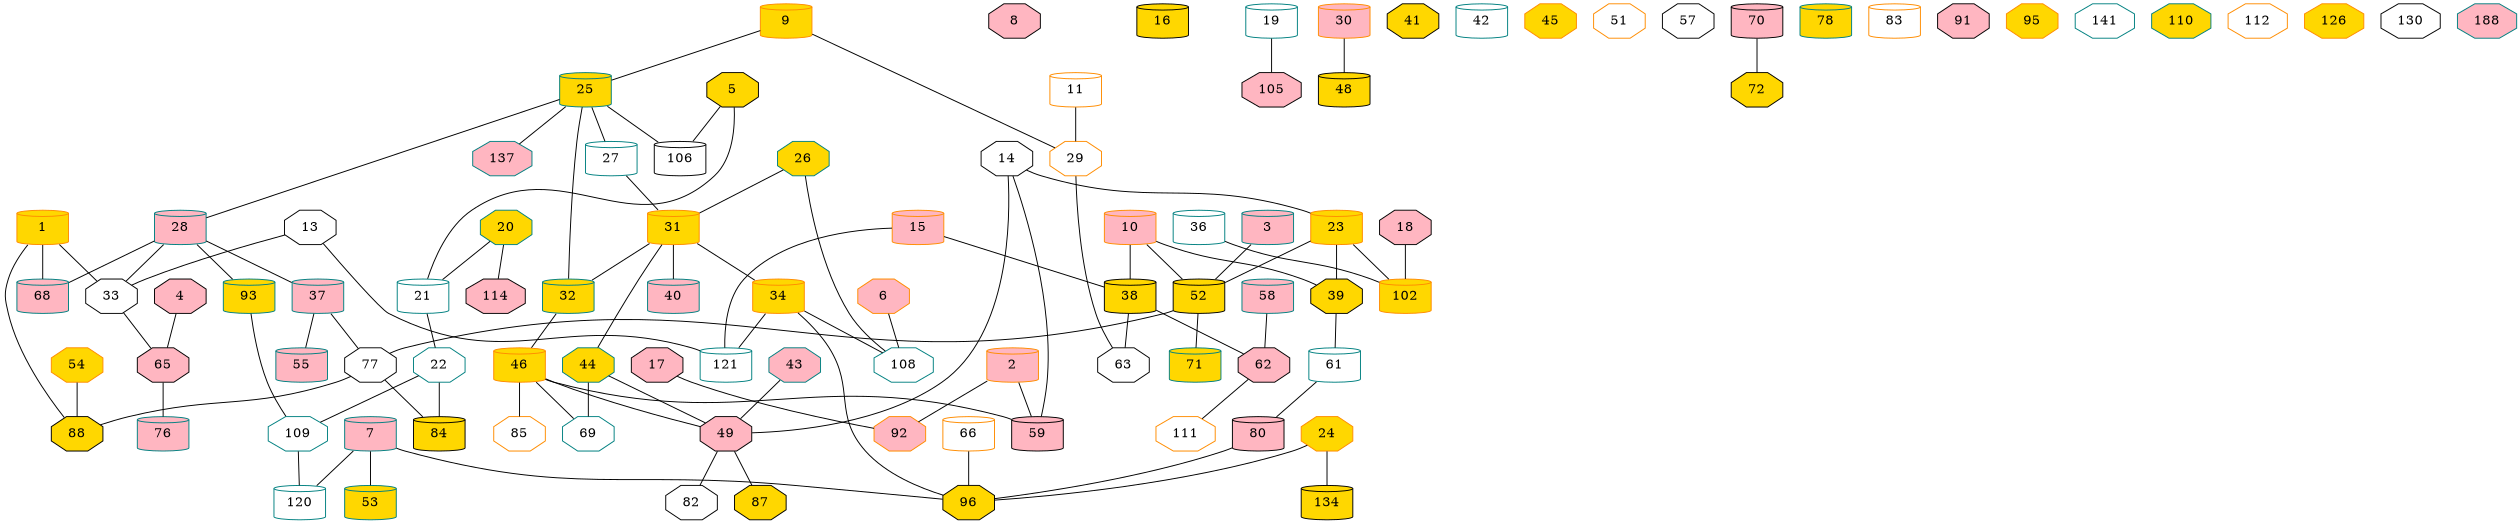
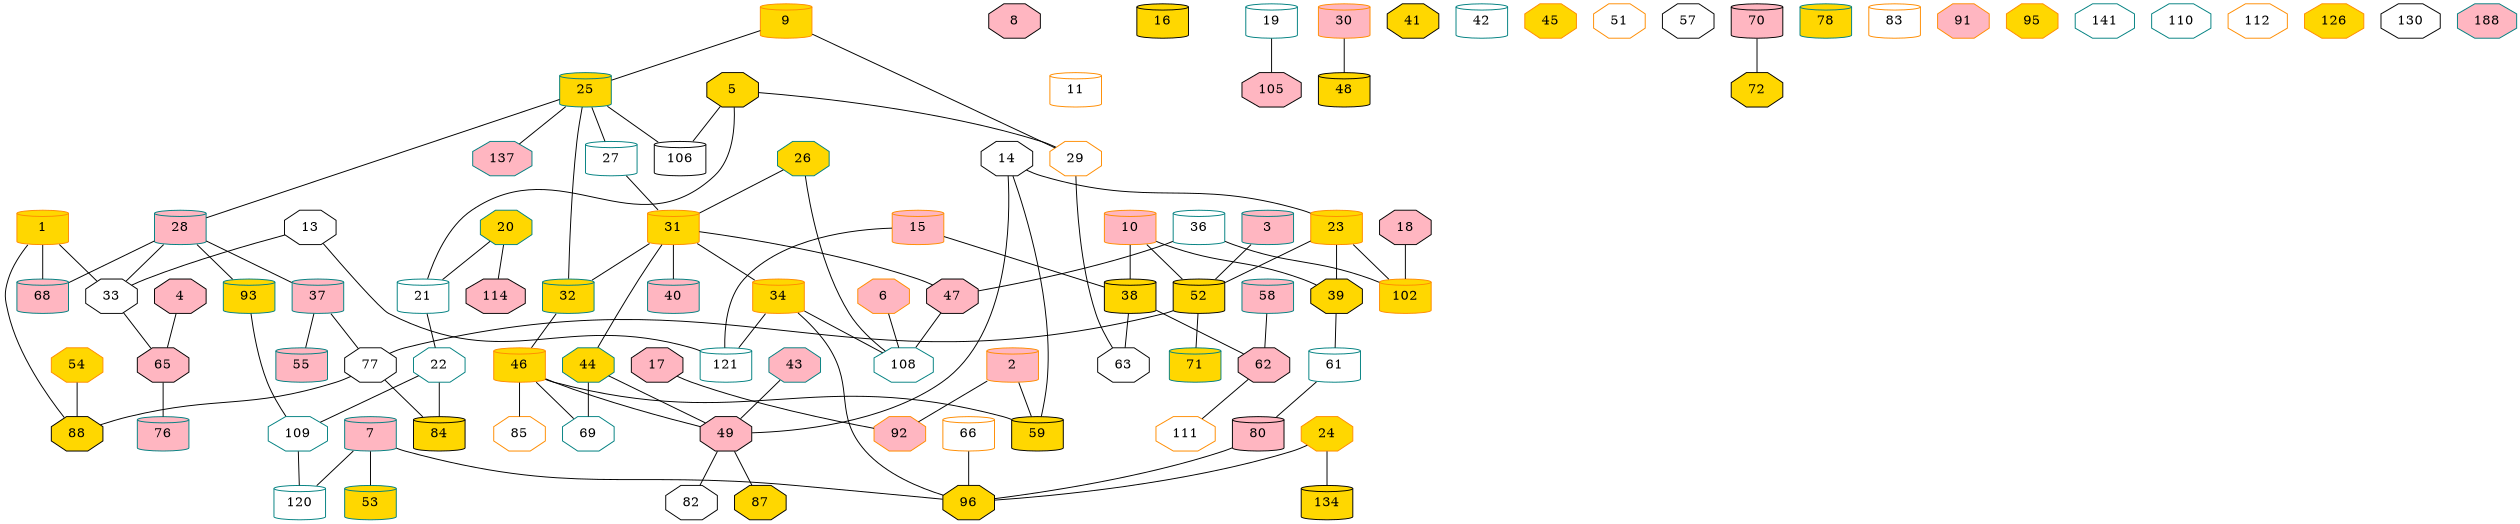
node "91": color black -> darkorange
node "110": fillcolor gold -> white
edge "11" -- "29": now "5" -- "29"
node "47": added
node "59": fillcolor lightpink -> gold
